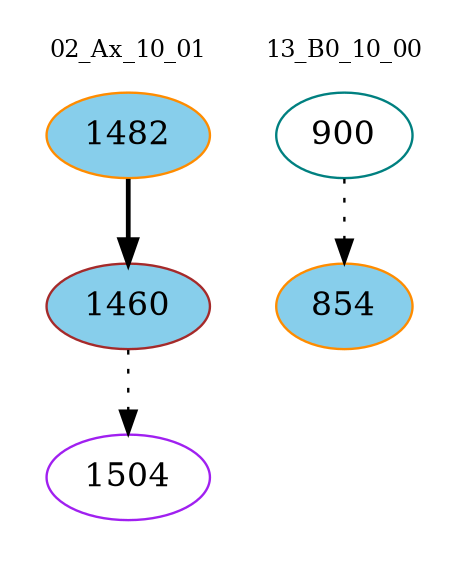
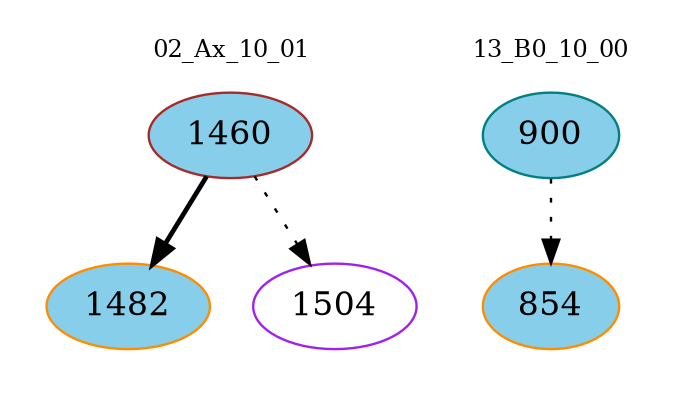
node "900": fillcolor white -> skyblue
edge "1482" -> "1460": reversed
